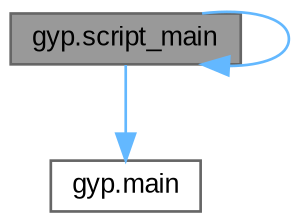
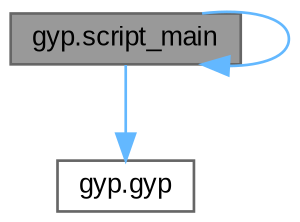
node "gyp.main": label "gyp.main" -> "gyp.gyp"
